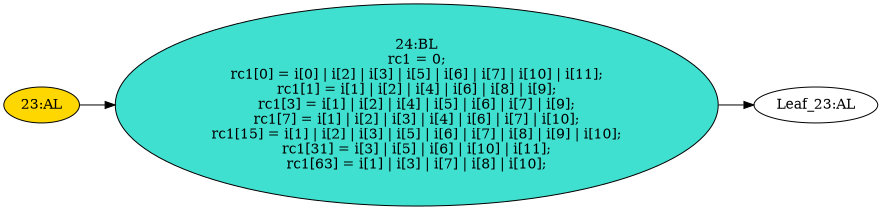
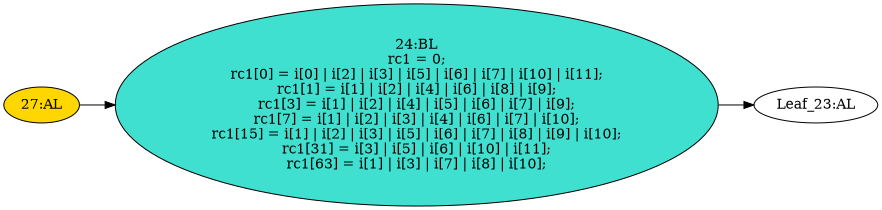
node "23:AL": label "23:AL" -> "27:AL"
